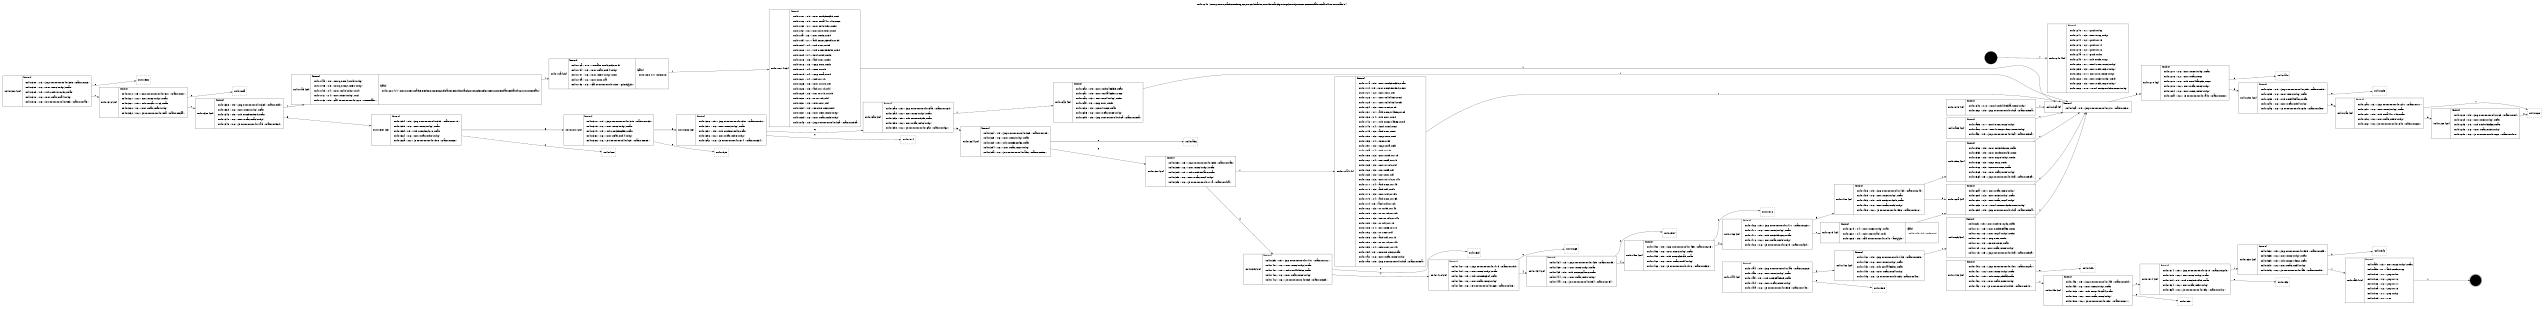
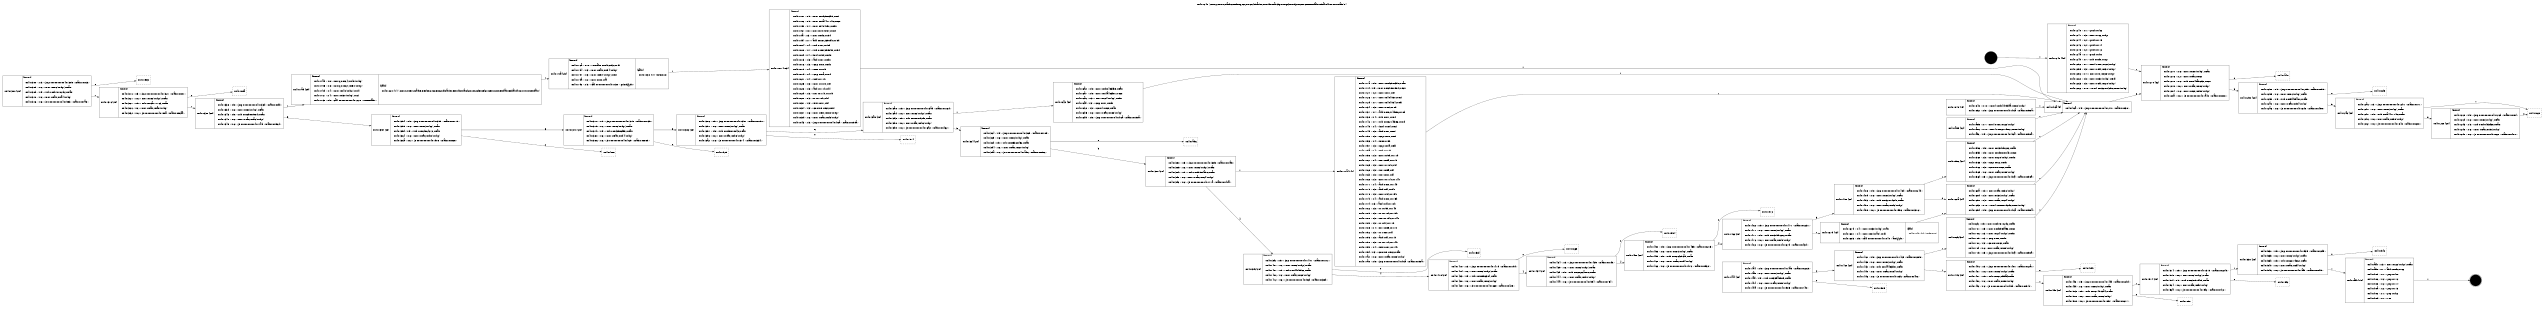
edge "0x401240 [48]" -> "0x401270 [32]": added, label "1"
edge "0x4014c0 [28]" -> "0x4014dc [28]": added, label "1"
